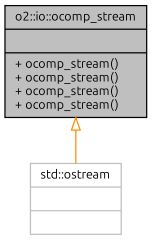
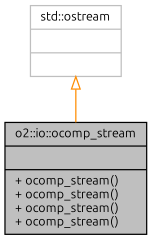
edge "std::ostream" -> "o2::io::ocomp_stream": reversed
